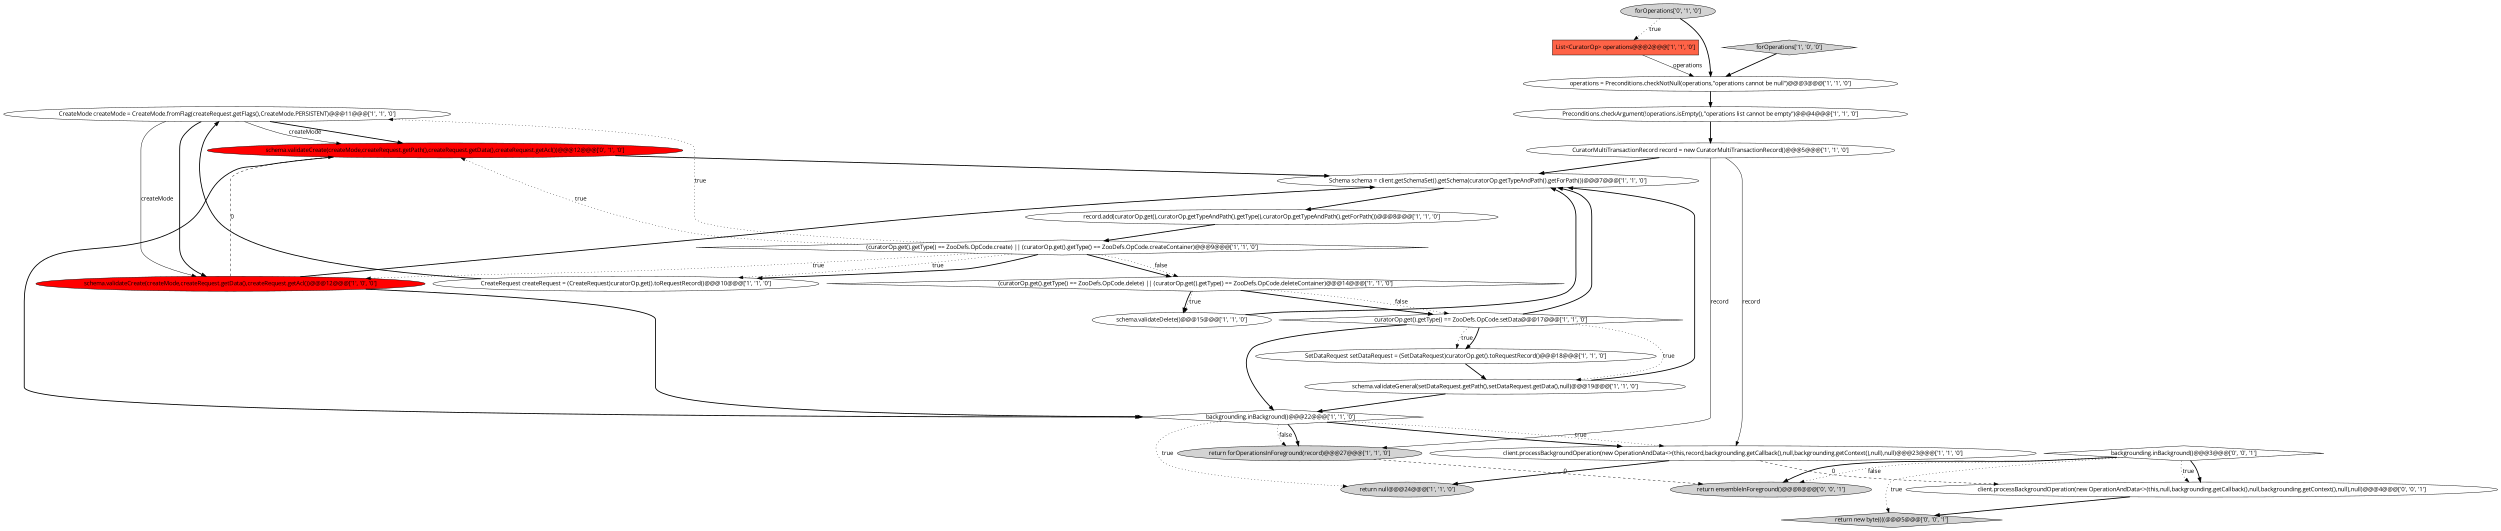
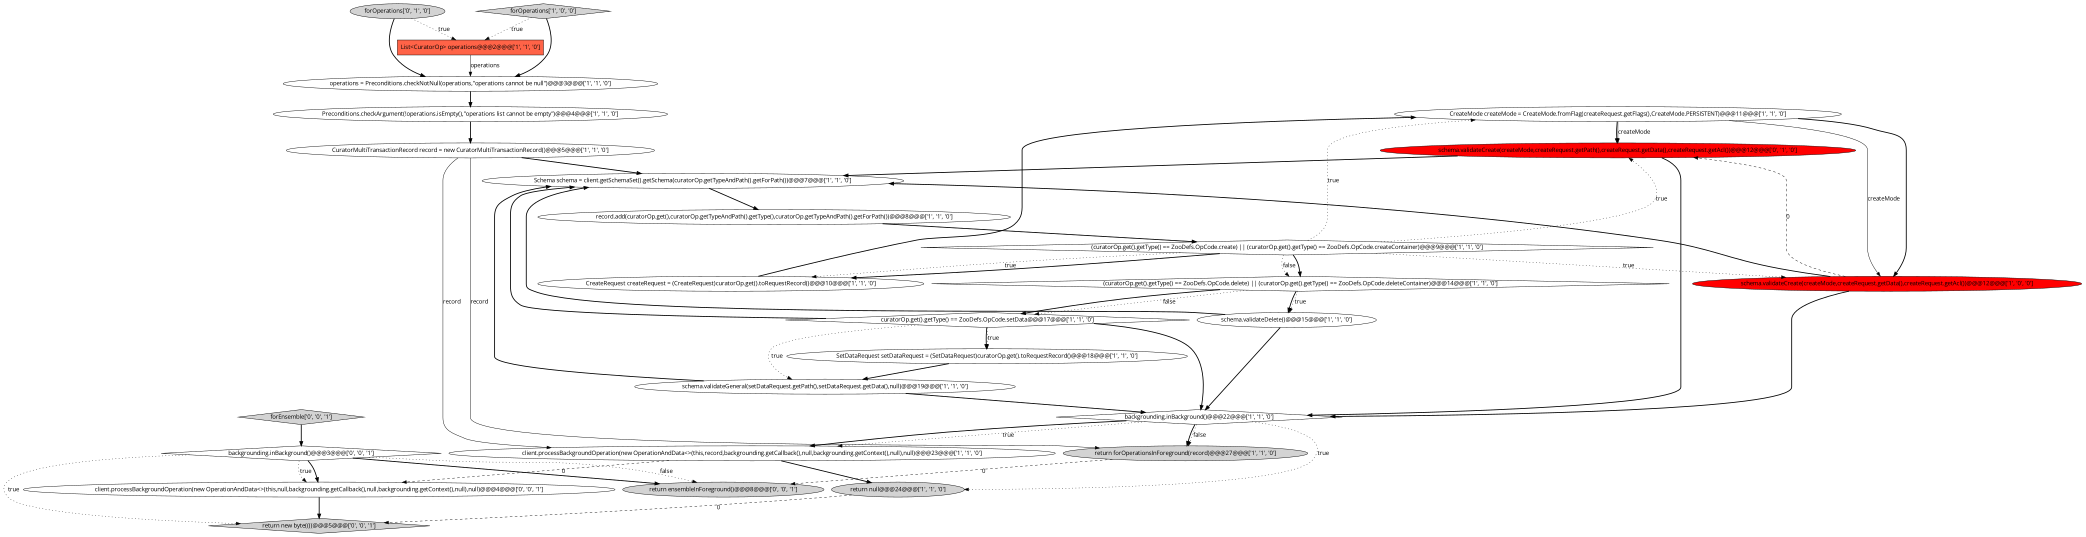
edge "forOperations['1', '0', '0']" -> "List<CuratorOp> operations@@@2@@@['1', '1', '0']": added, label "true"
edge "schema.validateDelete()@@@15@@@['1', '1', '0']" -> "backgrounding.inBackground()@@@22@@@['1', '1', '0']": added
node "forEnsemble['0', '0', '1']": added
edge "return null@@@24@@@['1', '1', '0']" -> "return new byte((((@@@5@@@['0', '0', '1']": added, label "0"
